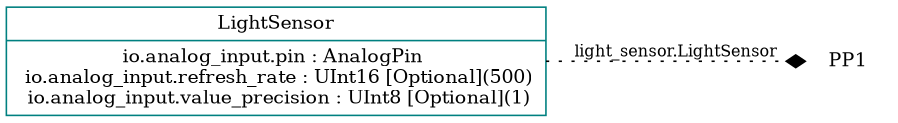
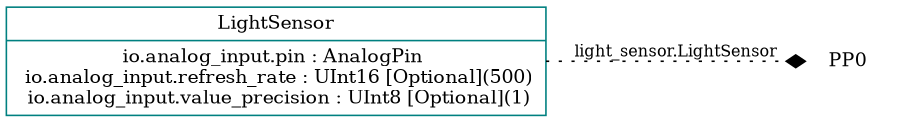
node "PP1": label "PP1" -> "PP0"
